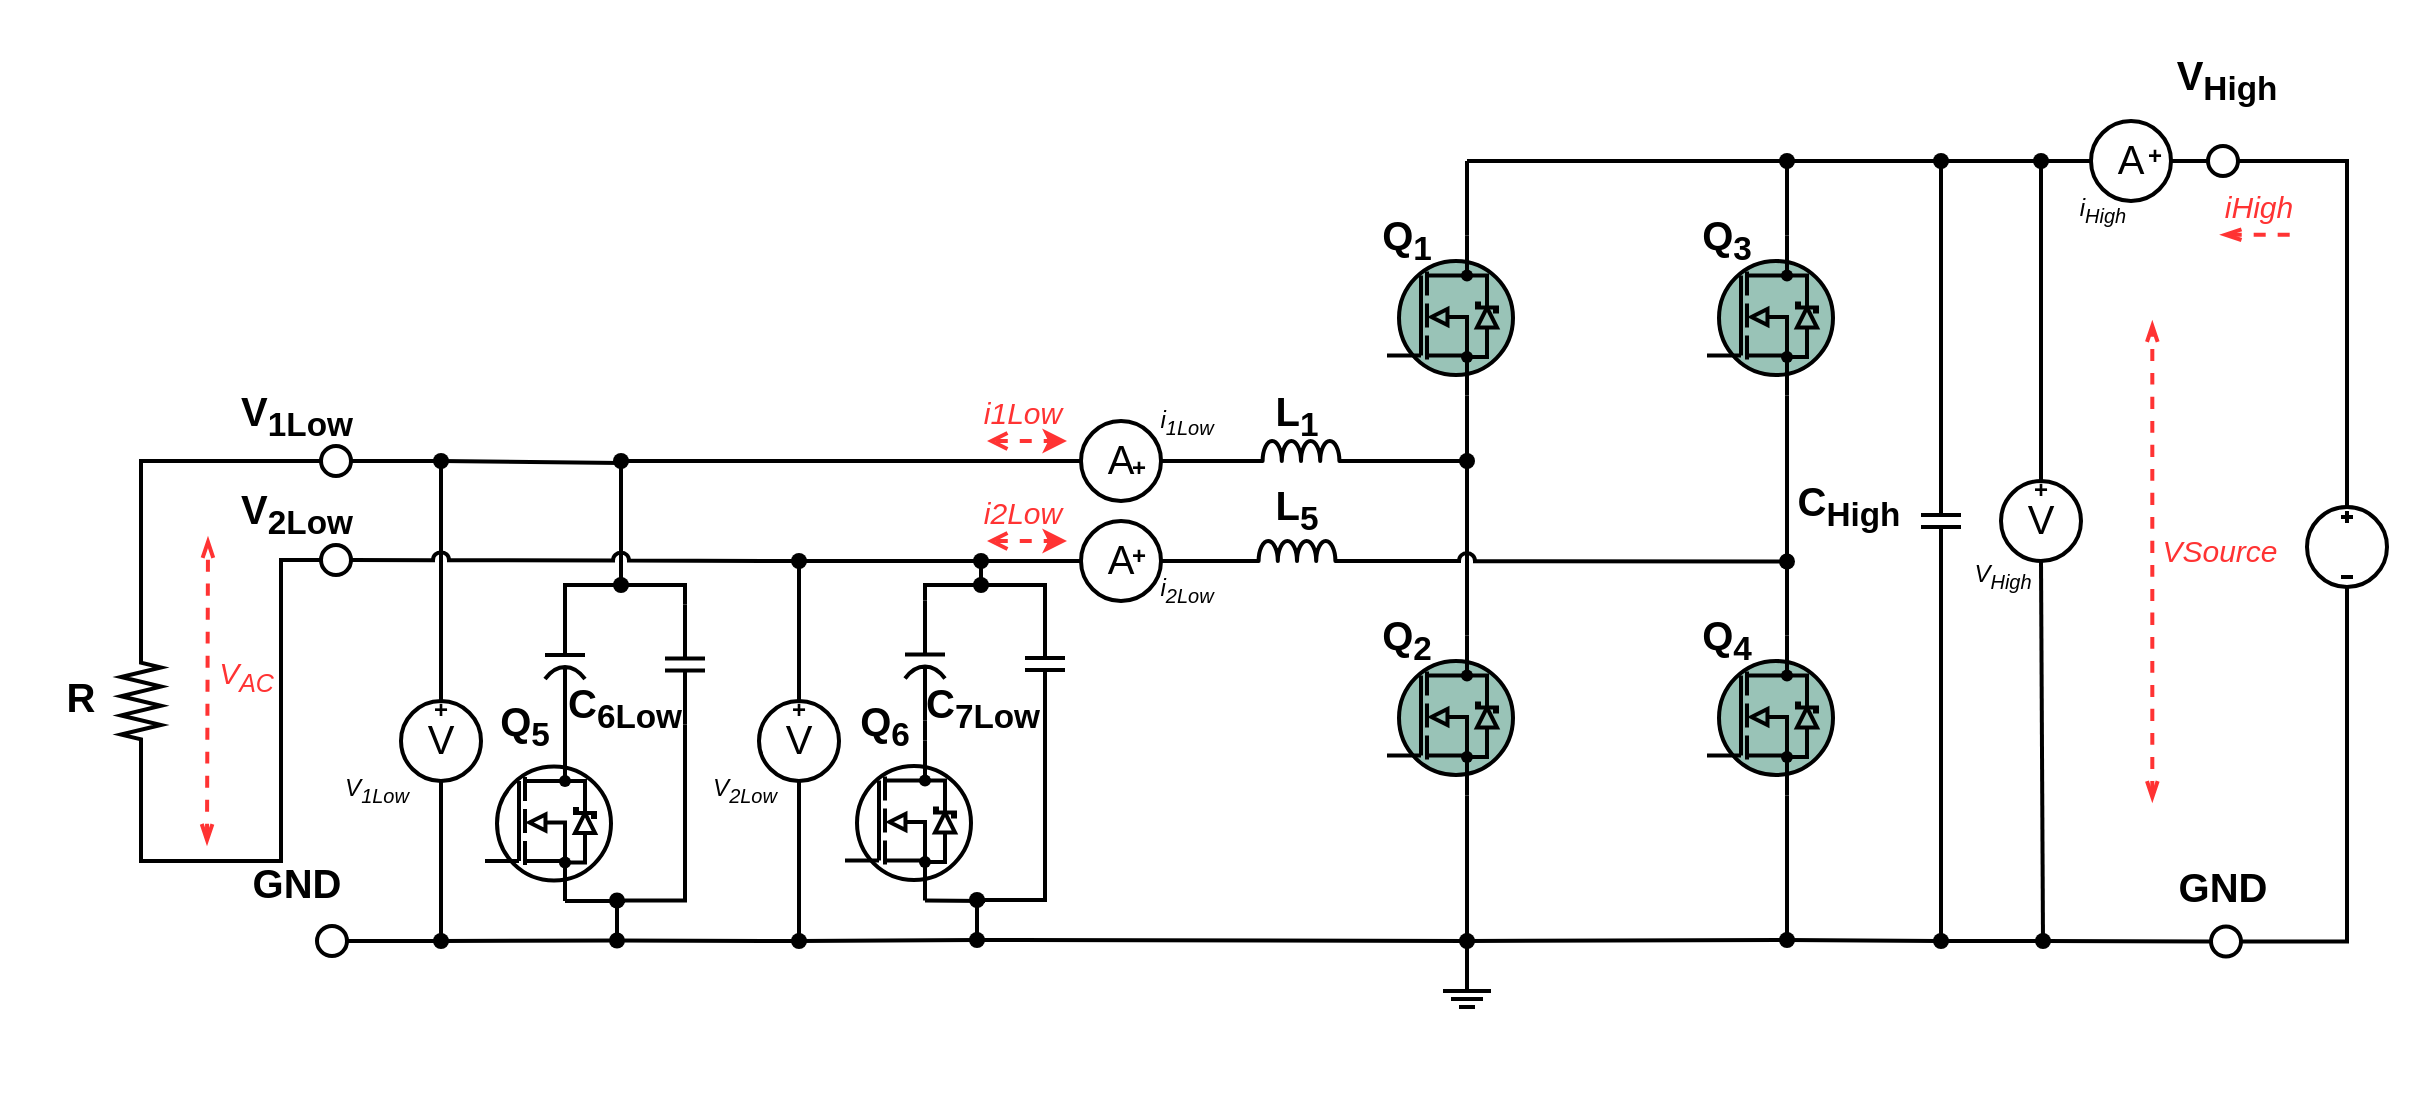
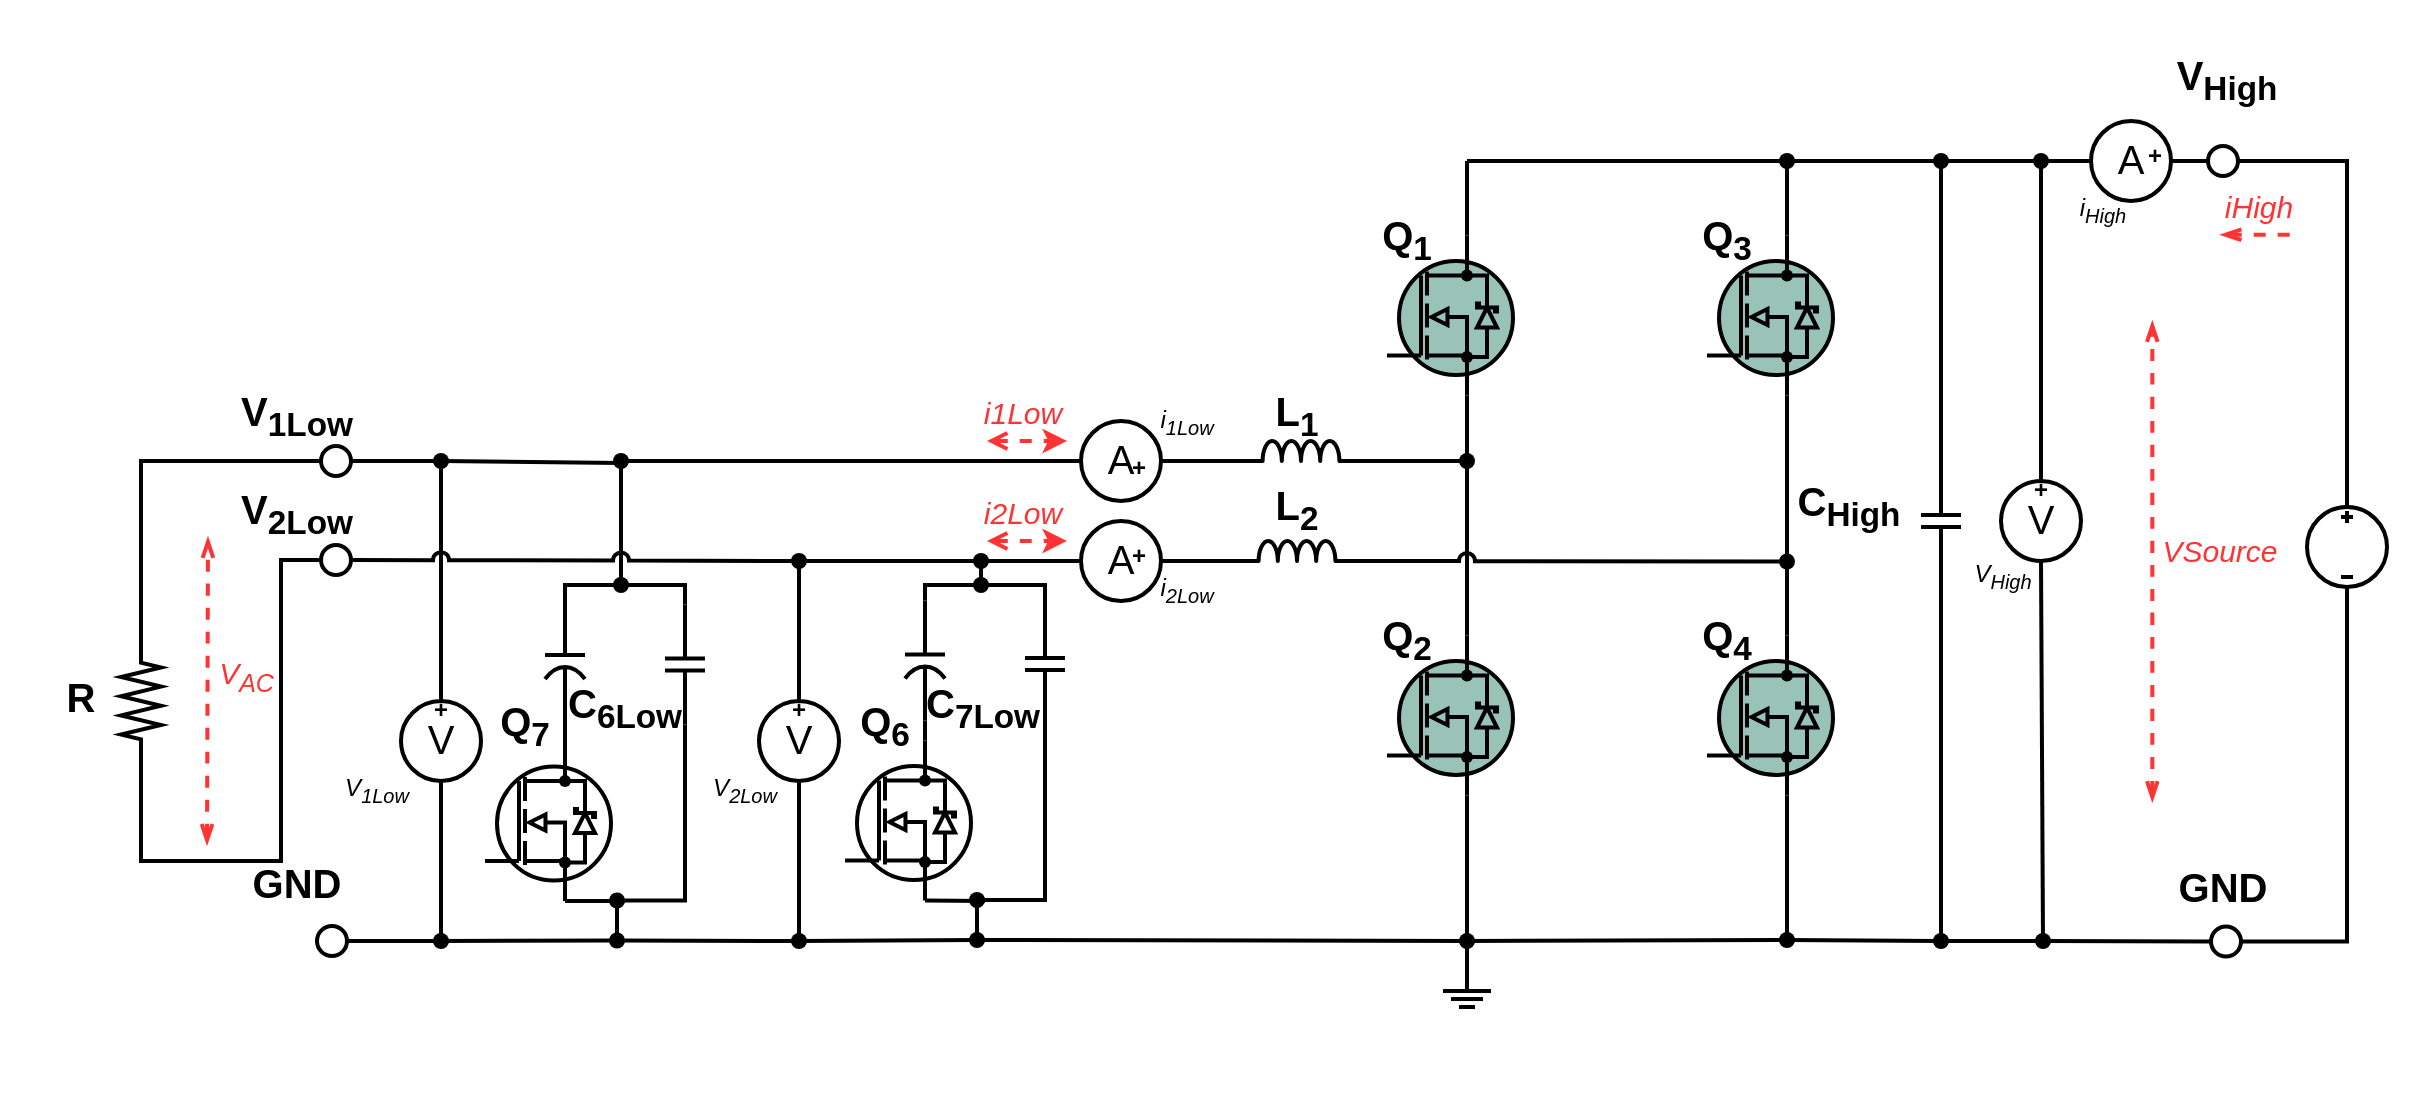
node "L5": label "L5" -> "L2"
node "Q5": label "Q5" -> "Q7"
